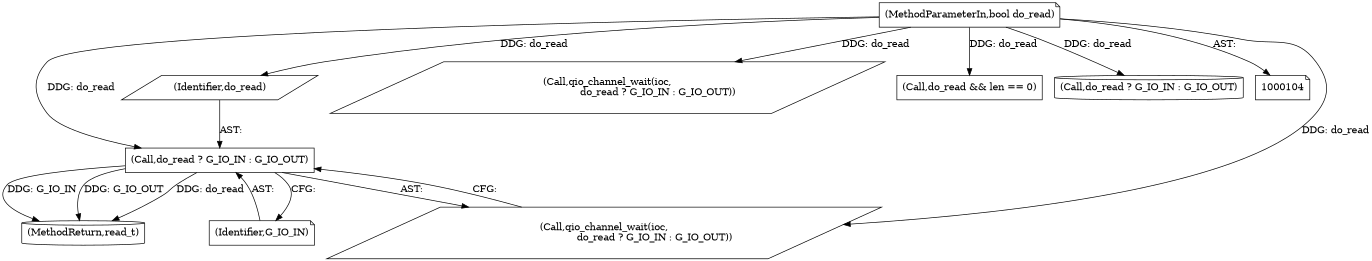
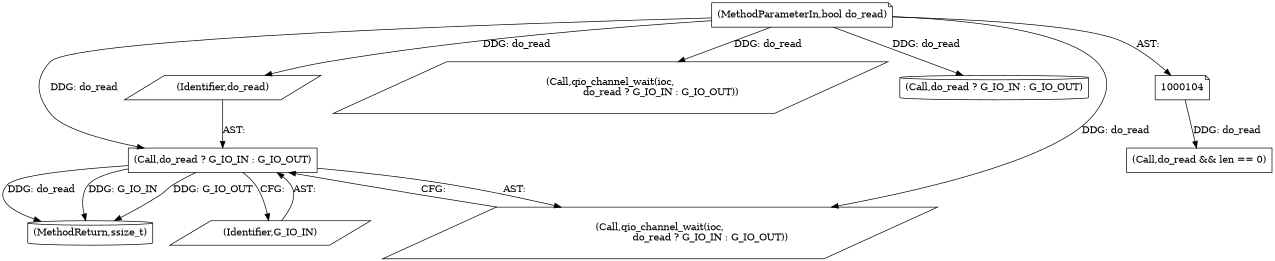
edge "(MethodParameterIn,bool do_read)" -> "(Call,do_read && len == 0)": now "1000104" -> "(Call,do_read && len == 0)"
node "(MethodReturn,read_t)": label "(MethodReturn,read_t)" -> "(MethodReturn,ssize_t)"
node "(Identifier,G_IO_IN)": shape note -> parallelogram
